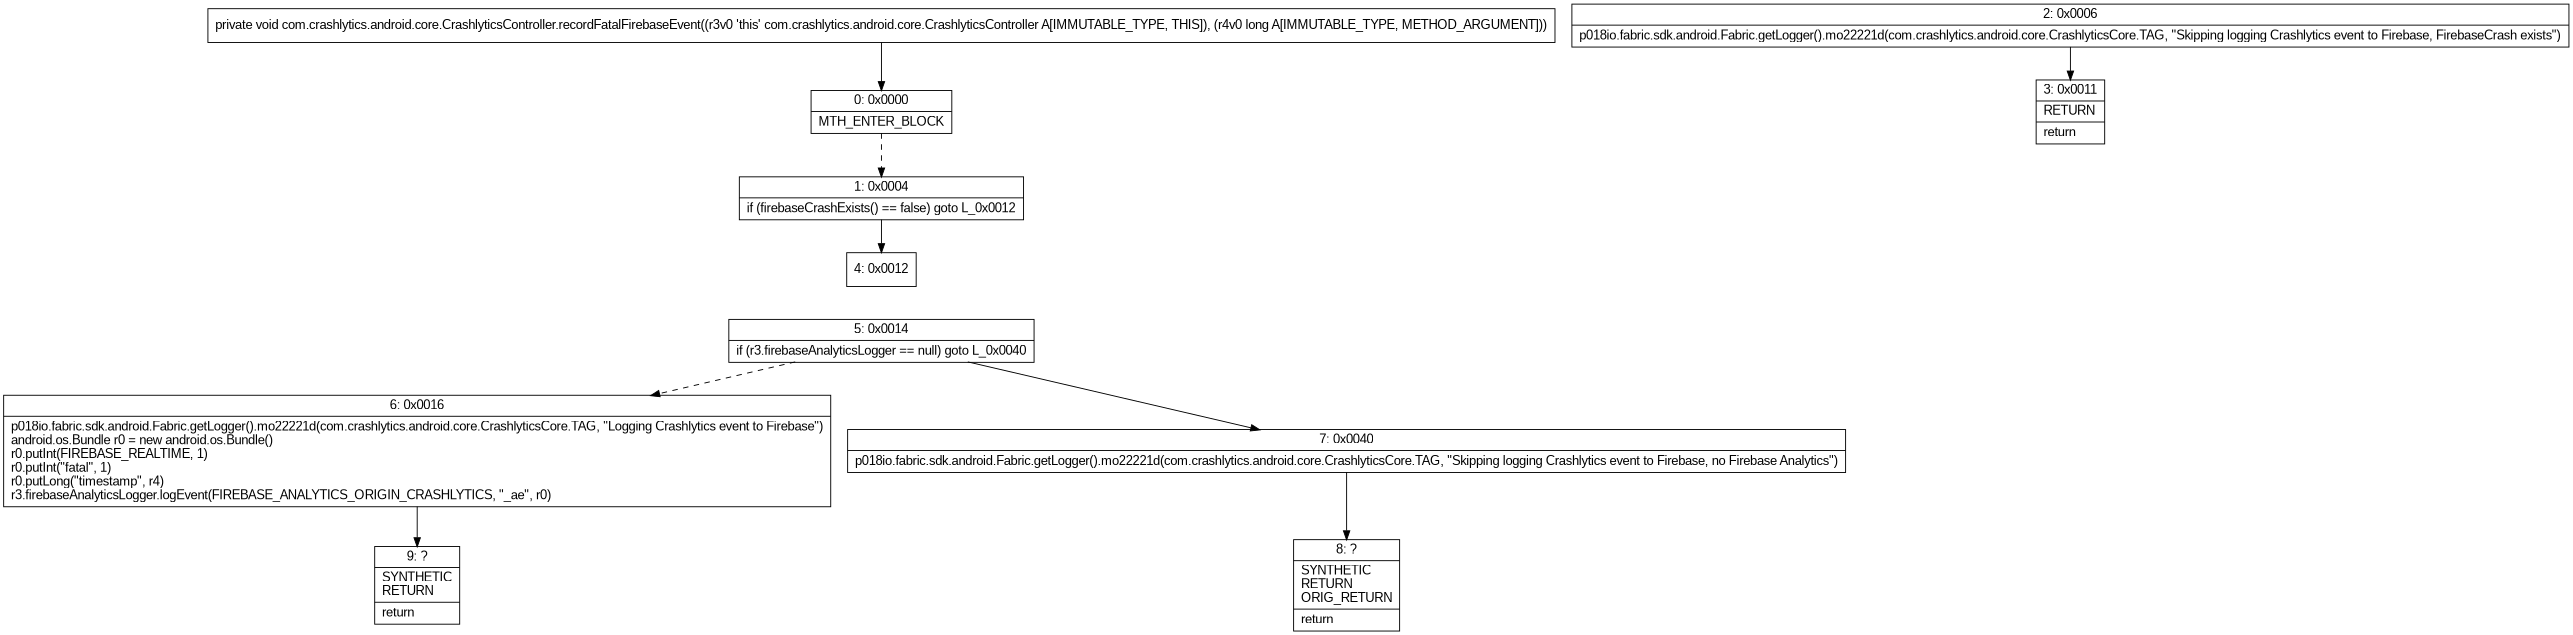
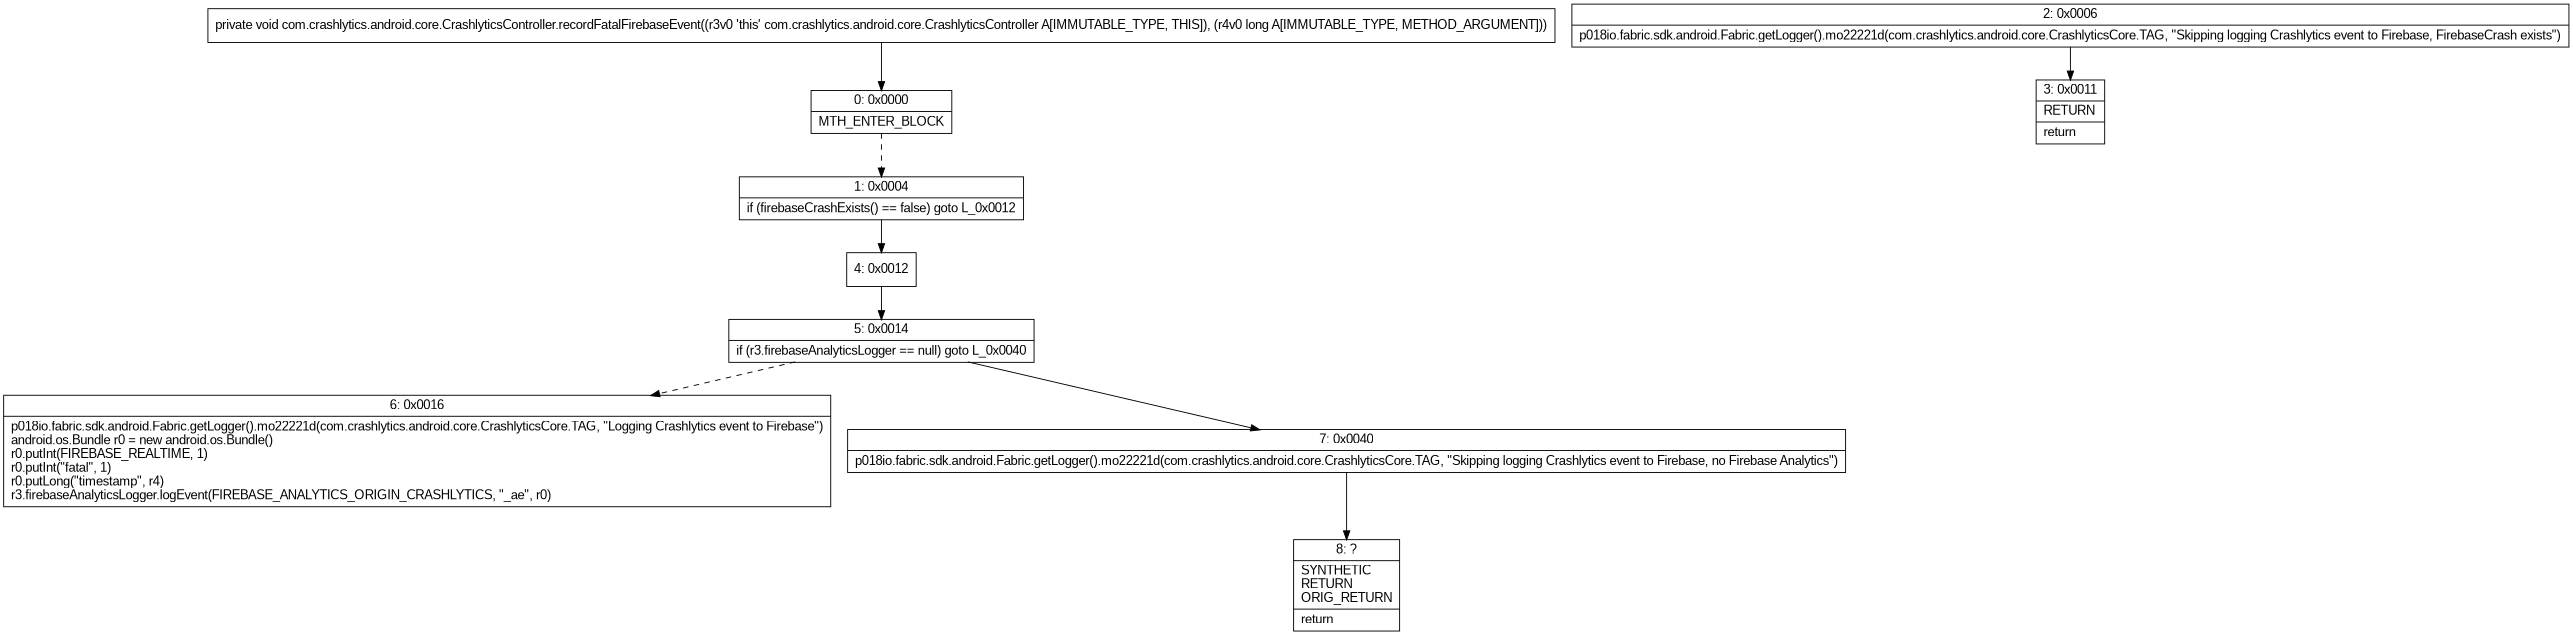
edge "4: 0x0012" -> "5: 0x0014": added
node "9: ?": removed
